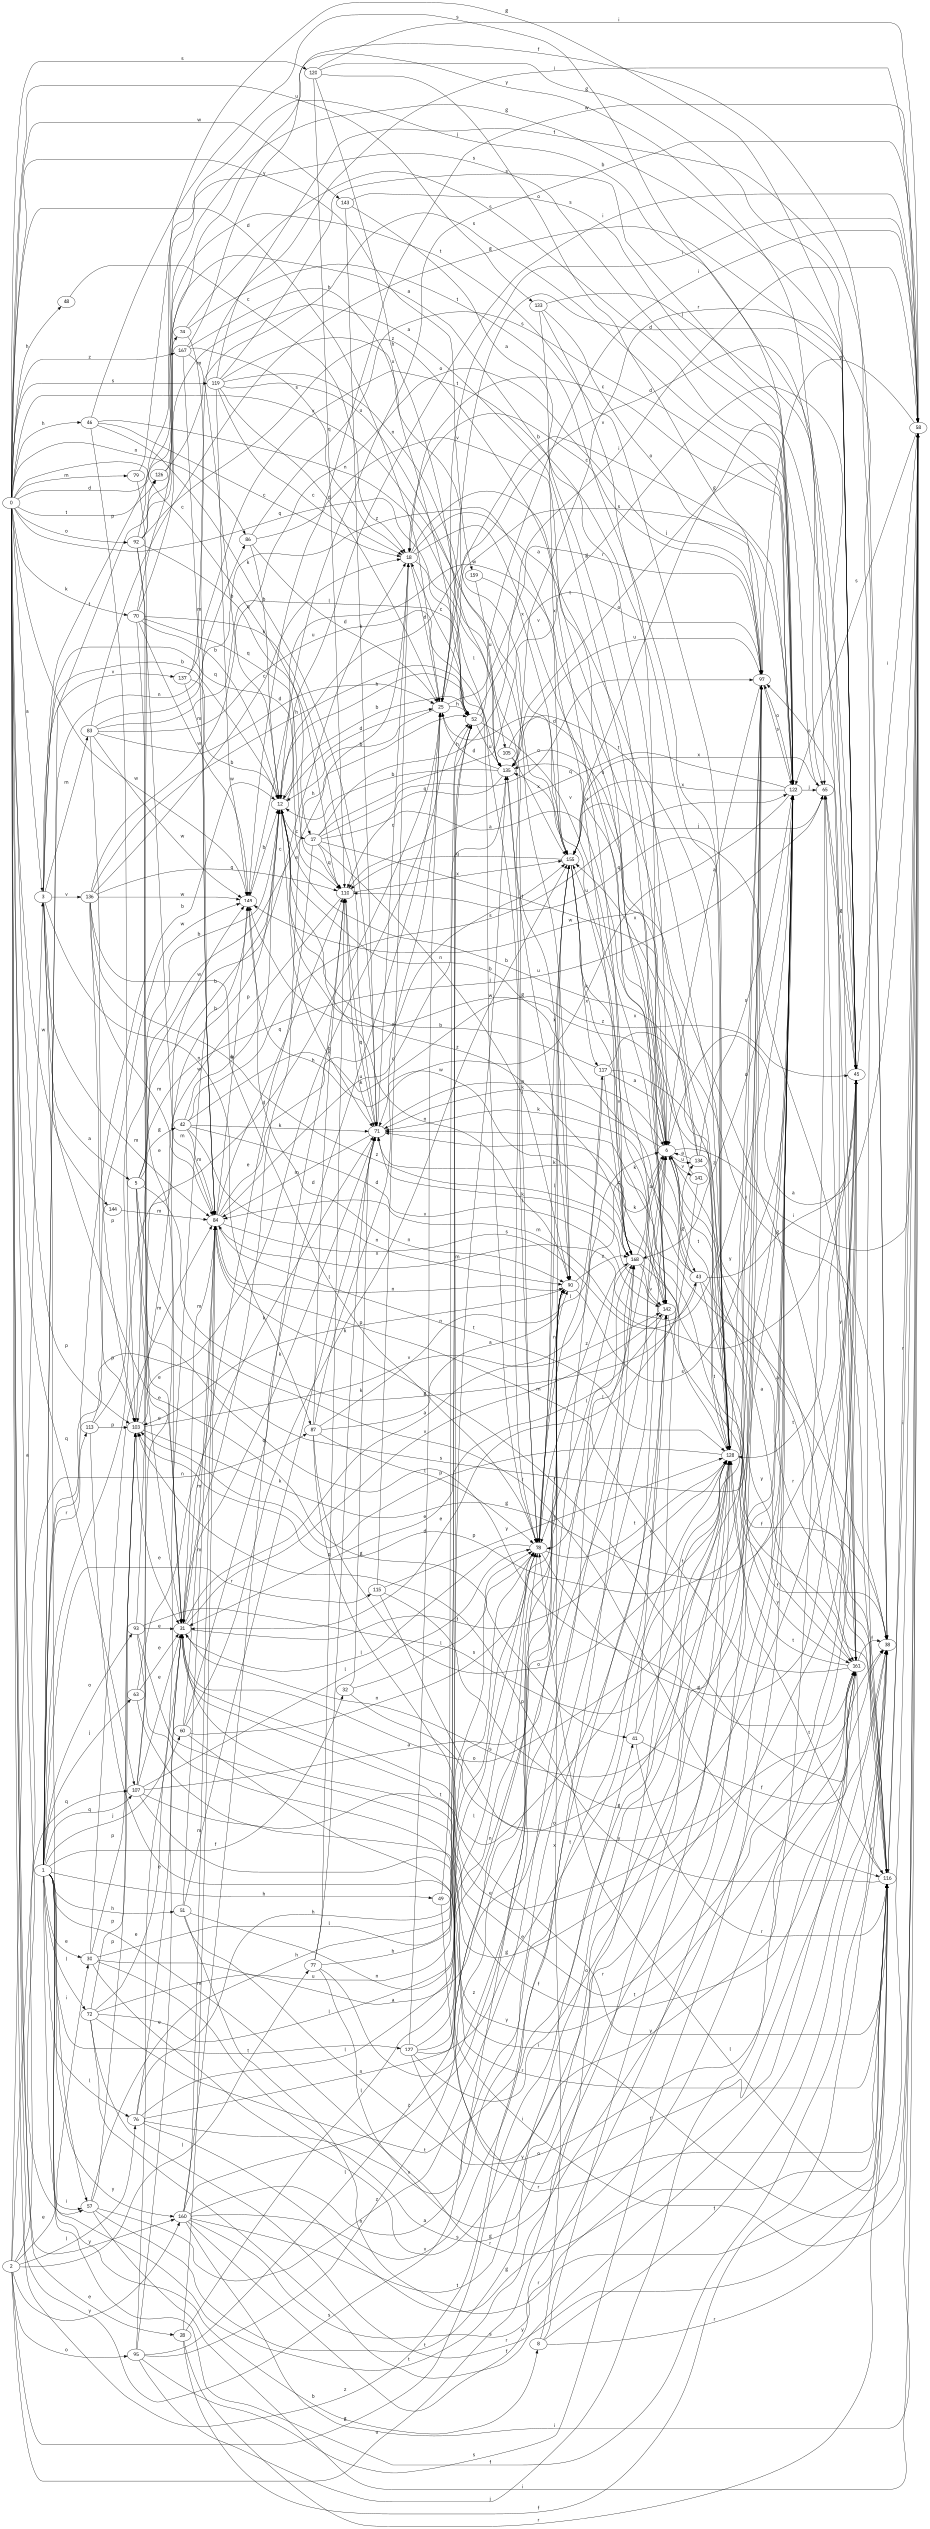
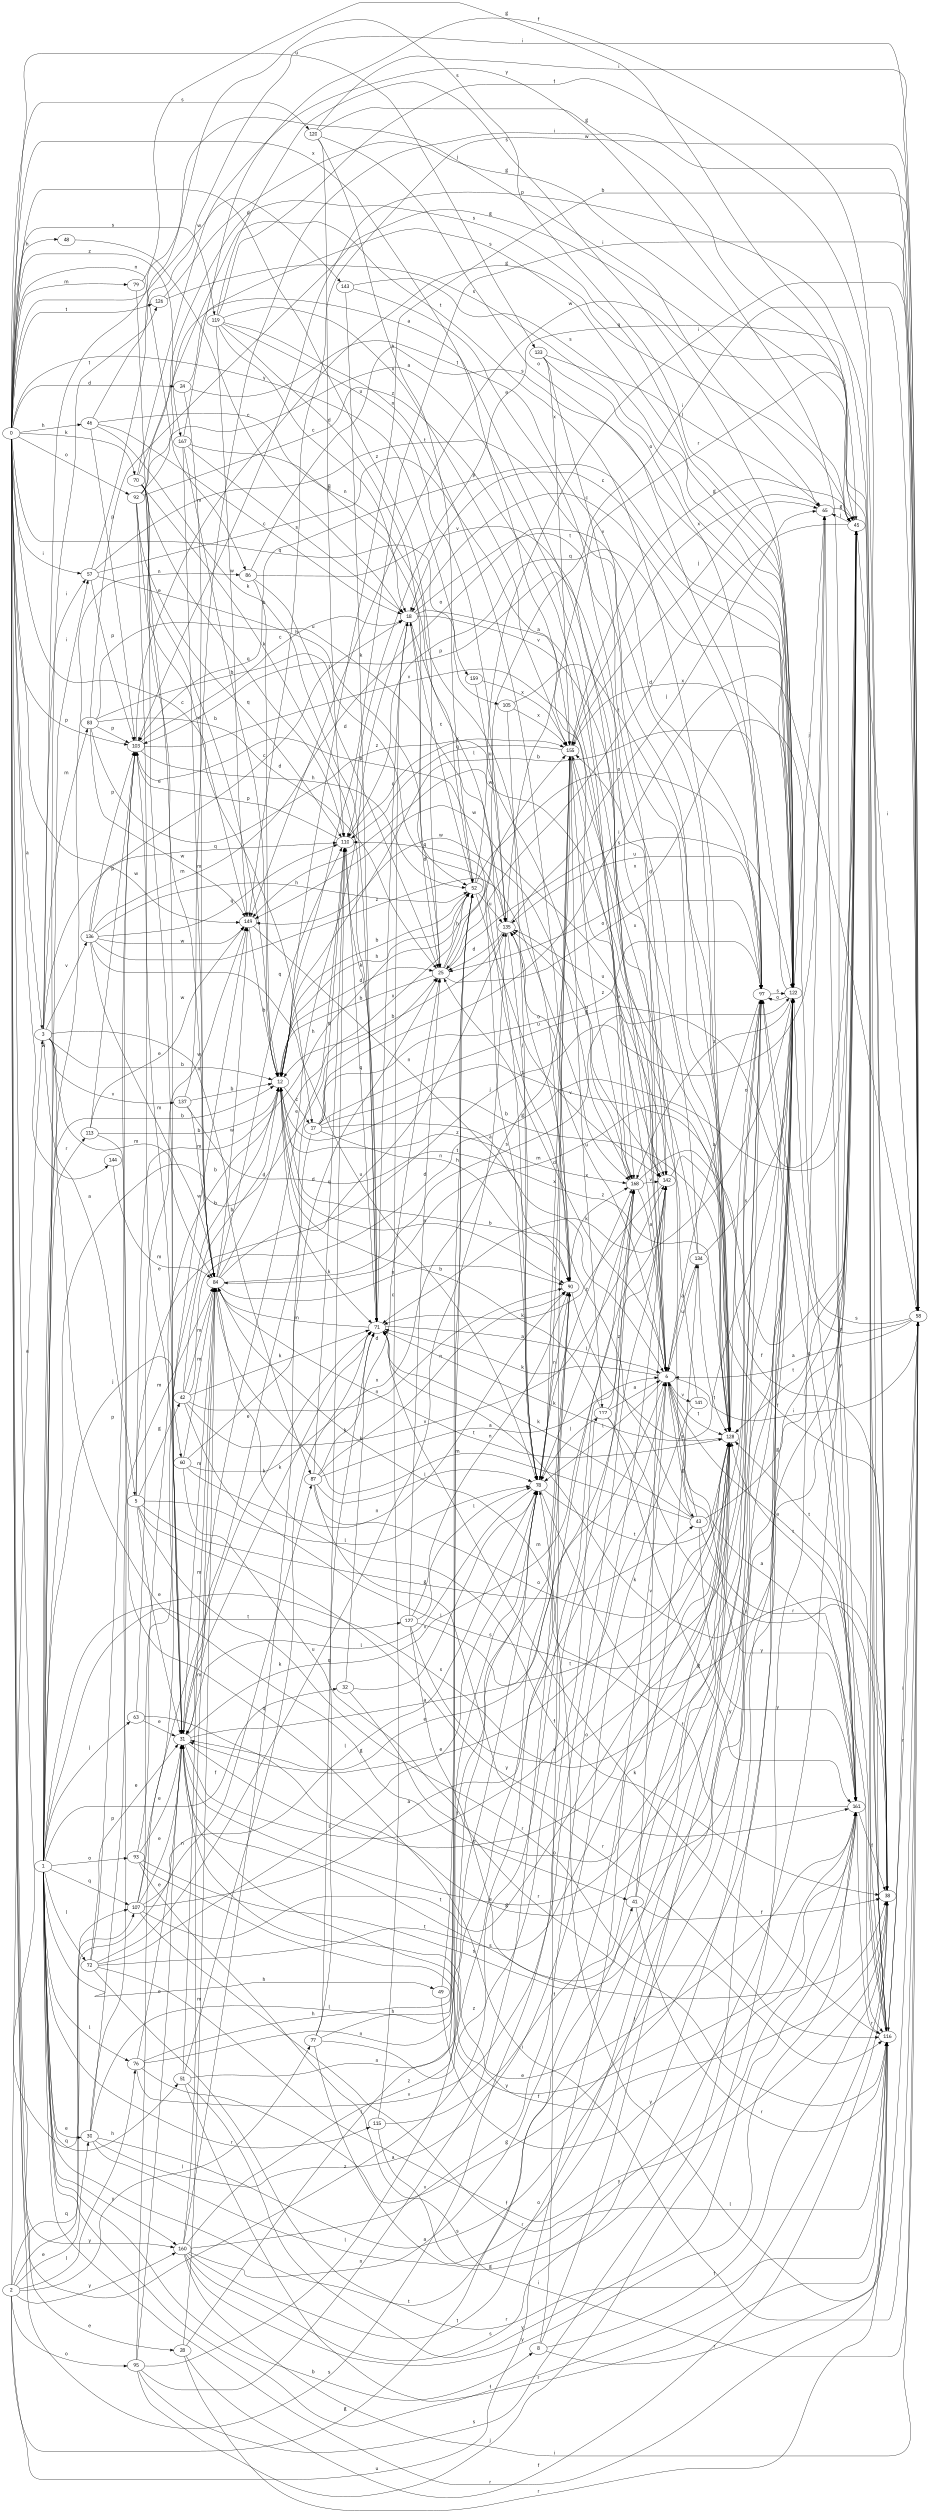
edge "25" -> "97": label "r" -> "o"
edge "115" -> "45": removed, label "g"
edge "76" -> "78": now "5" -> "78"
